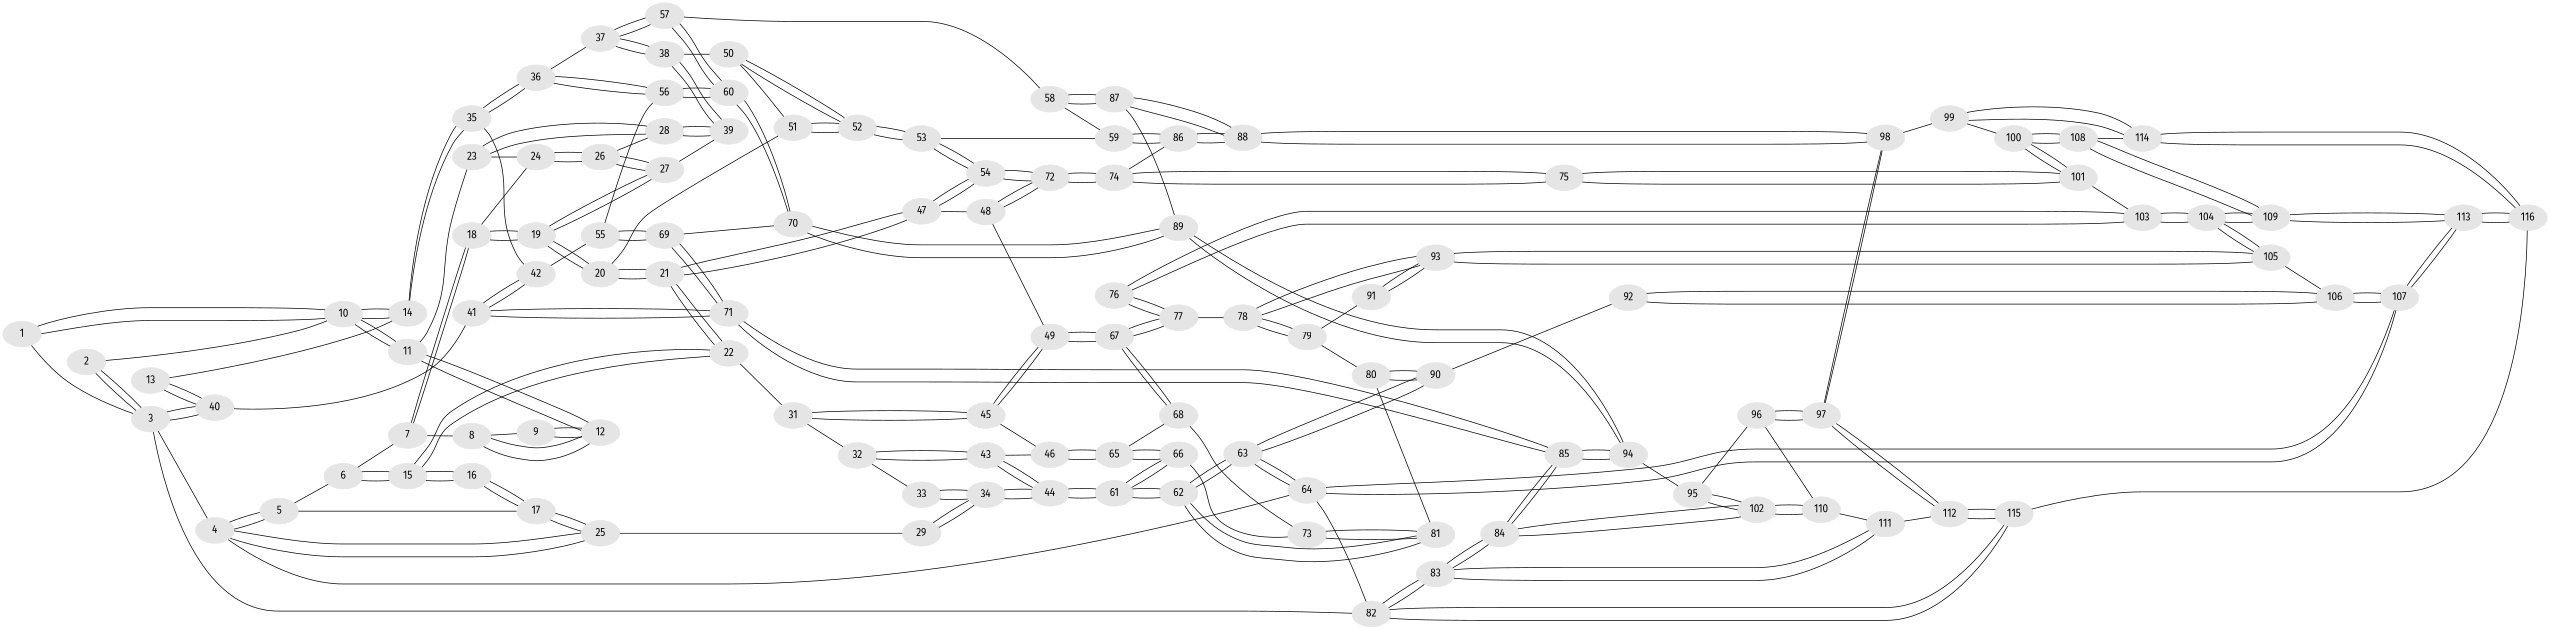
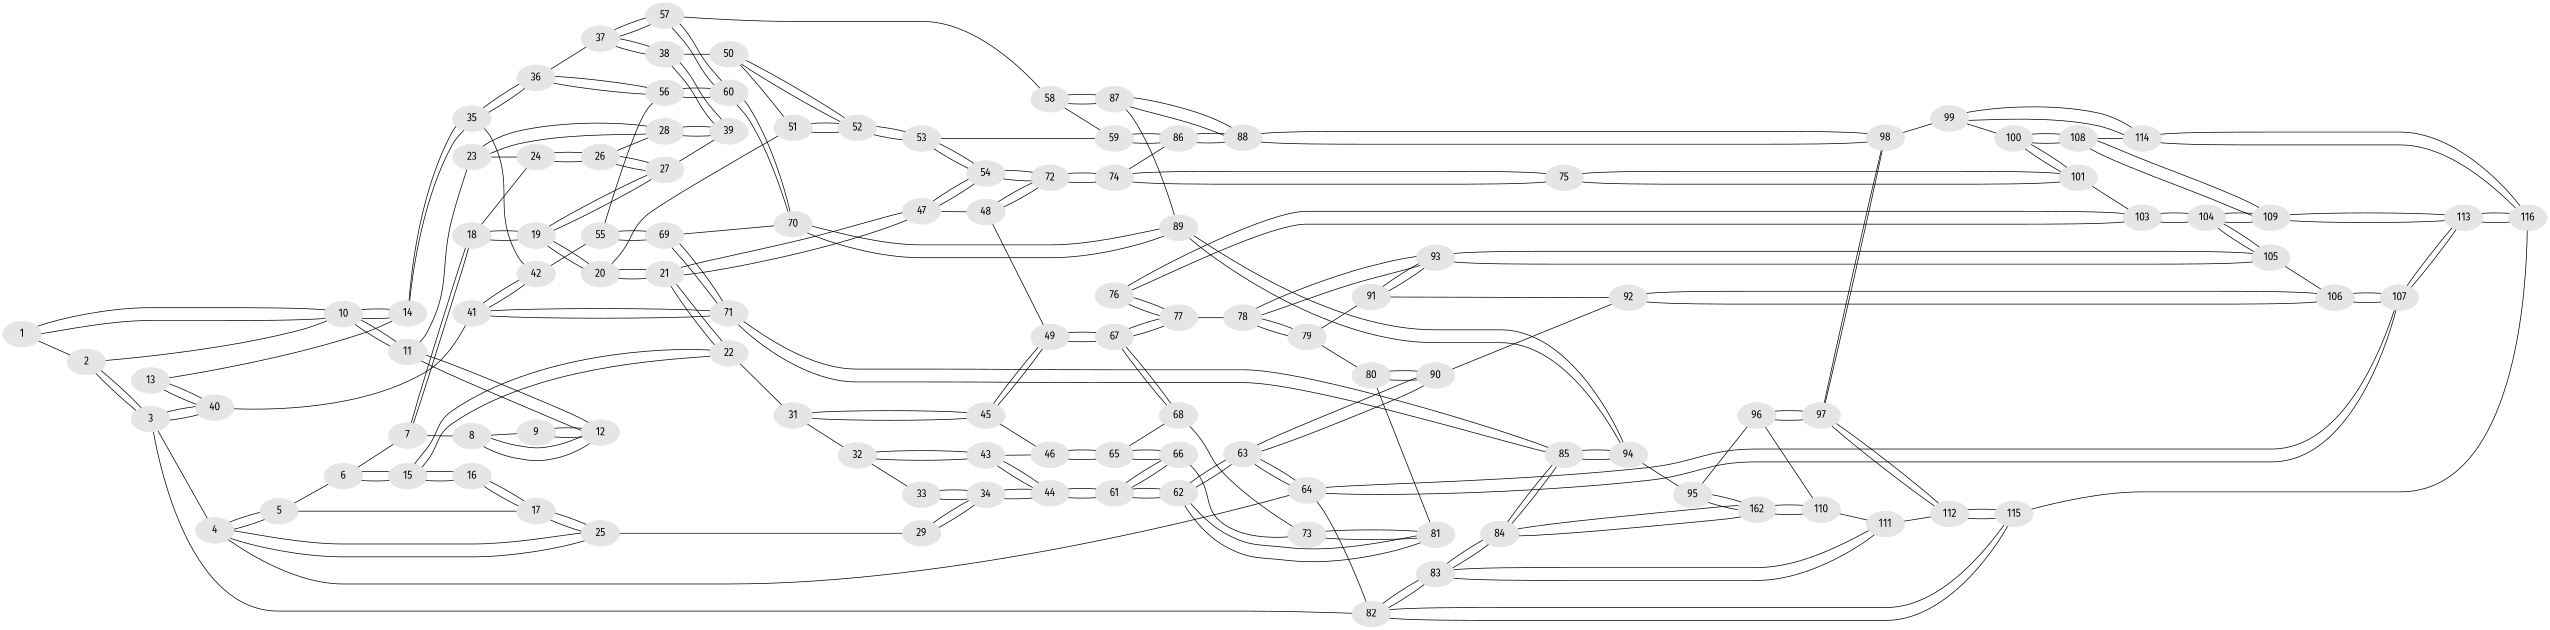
edge "91" -- "92": added
edge "1" -- "3": now "1" -- "2"
node "102": label "102" -> "162"
